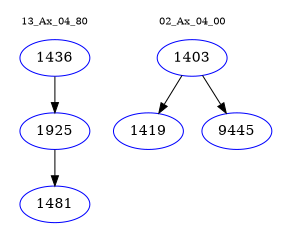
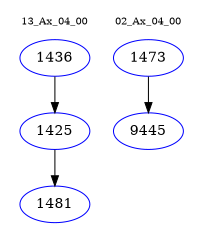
cluster "13_Ax_04_80": label "13_Ax_04_80" -> "13_Ax_04_00"
node "1403": label "1403" -> "1473"
node "1925": label "1925" -> "1425"
node "1419": removed
